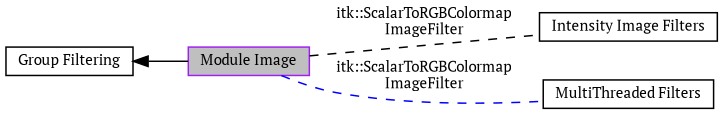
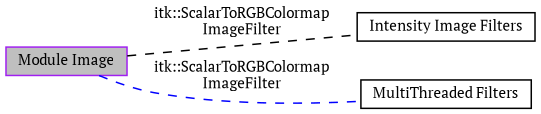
node "Group Filtering": removed
